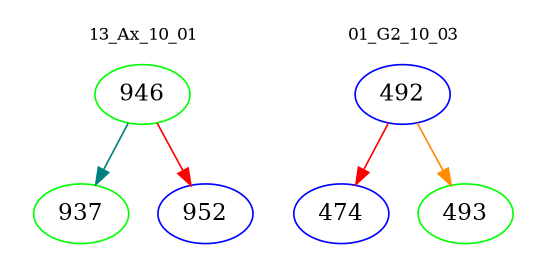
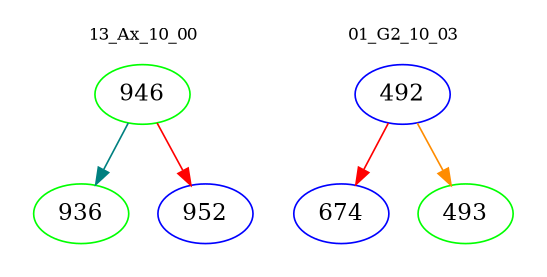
cluster "13_Ax_10_01": label "13_Ax_10_01" -> "13_Ax_10_00"
node "937": label "937" -> "936"
node "474": label "474" -> "674"
